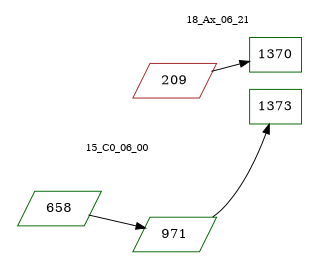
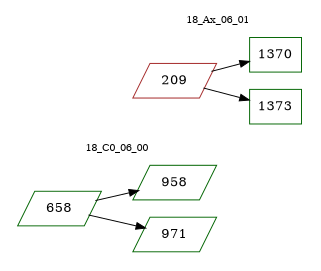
cluster "18_Ax_06_21": label "18_Ax_06_21" -> "18_Ax_06_01"
cluster "15_C0_06_00": label "15_C0_06_00" -> "18_C0_06_00"
edge "971" -> "1373": now "209" -> "1373"
node "958": added
